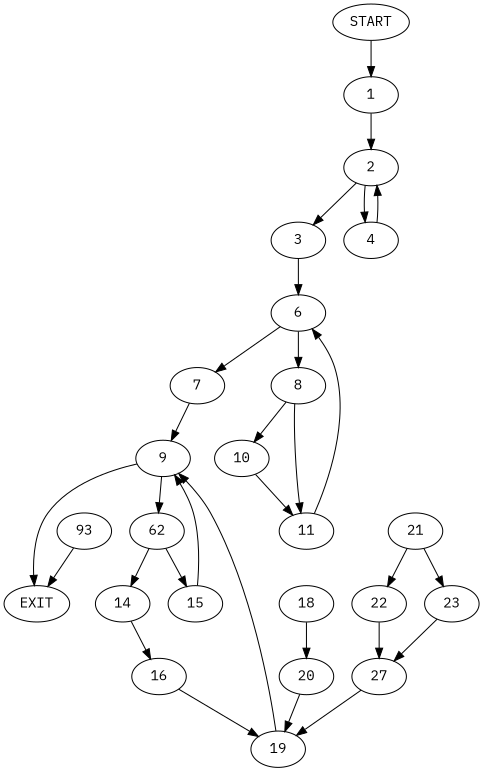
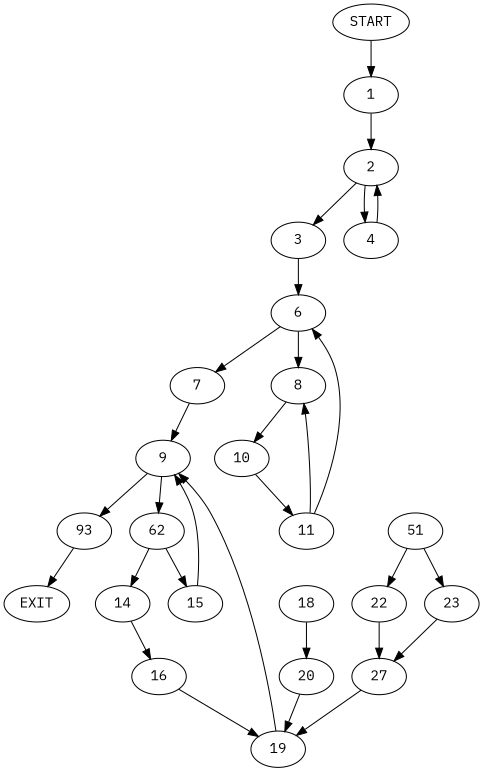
edge "8" -> "11": reversed
edge "9" -> "EXIT": now "9" -> "93"
node "21": label "21" -> "51"
